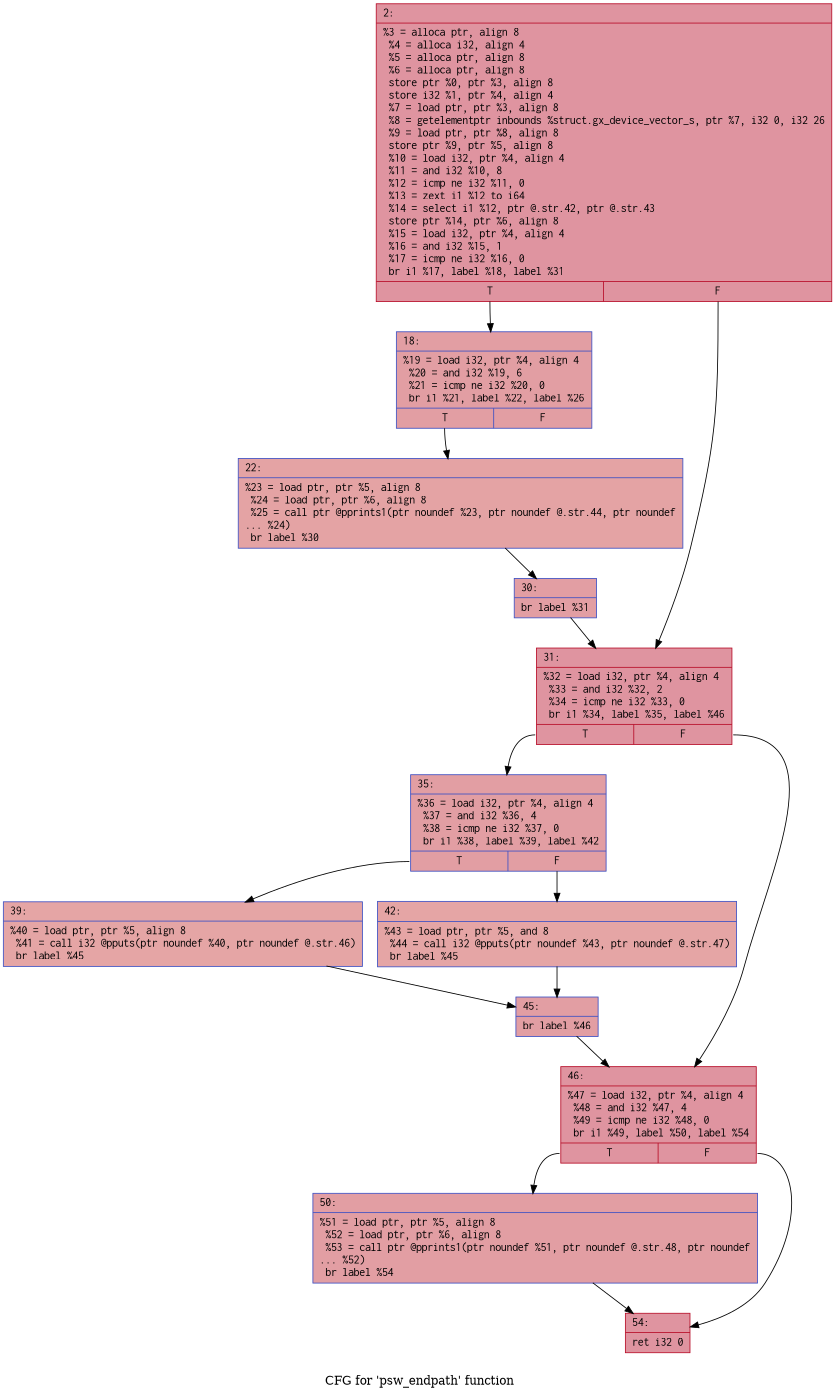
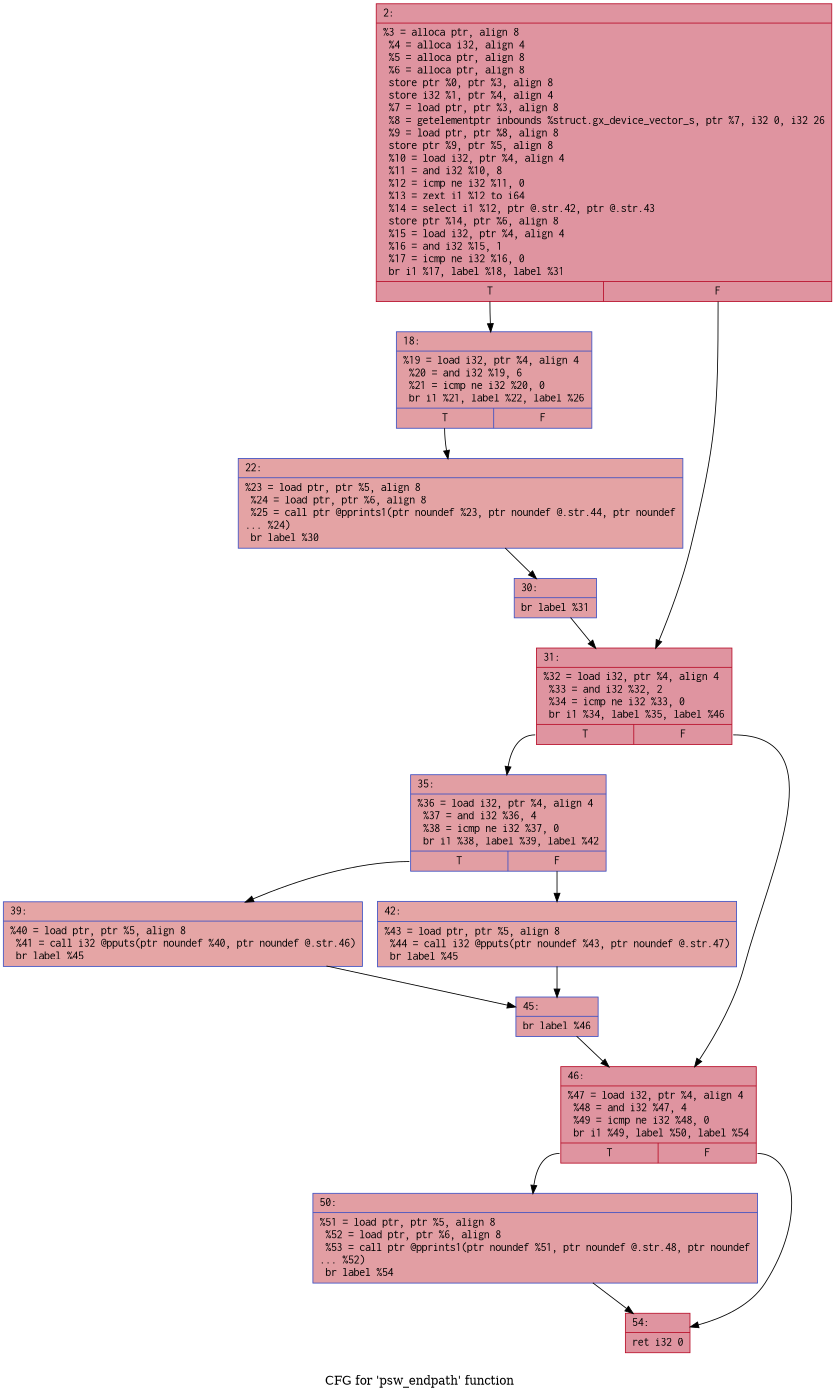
node "42:": text "%43 = load ptr, ptr %5, and 8" -> "%43 = load ptr, ptr %5, align 8"
